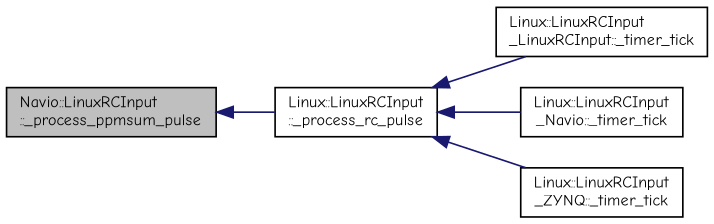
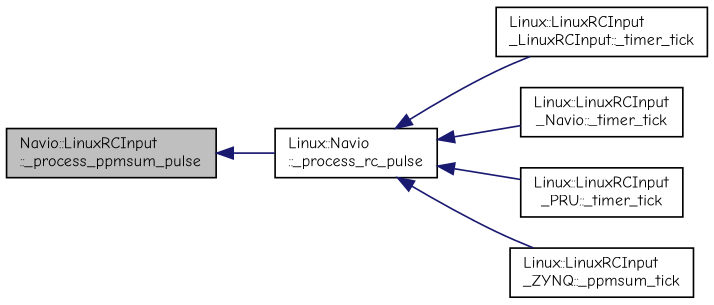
node "Linux::LinuxRCInput ::_process_rc_pulse": label "Linux::LinuxRCInput ::_process_rc_pulse" -> "Linux::Navio ::_process_rc_pulse"
node "Linux::LinuxRCInput _PRU::_timer_tick": added
node "Linux::LinuxRCInput _ZYNQ::_timer_tick": label "Linux::LinuxRCInput _ZYNQ::_timer_tick" -> "Linux::LinuxRCInput _ZYNQ::_ppmsum_tick"
